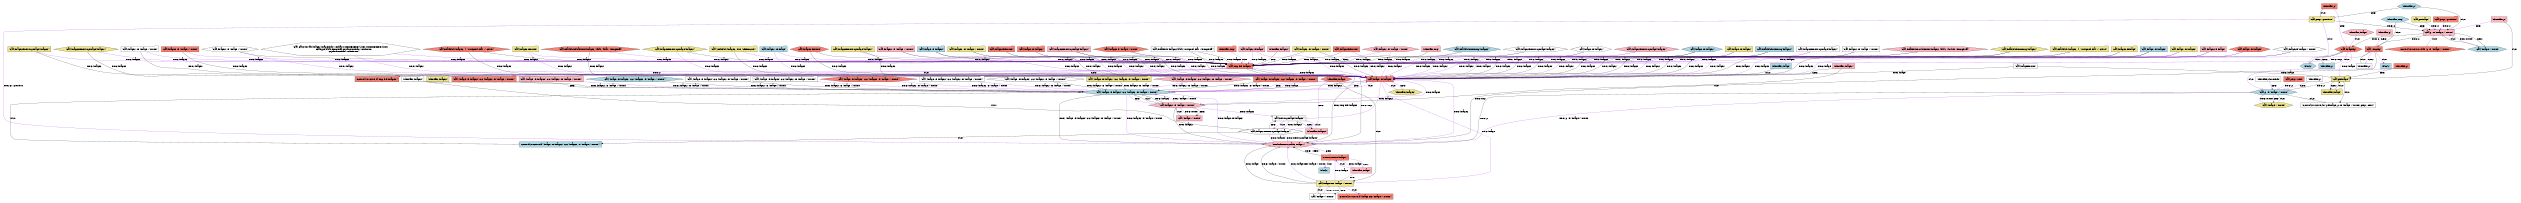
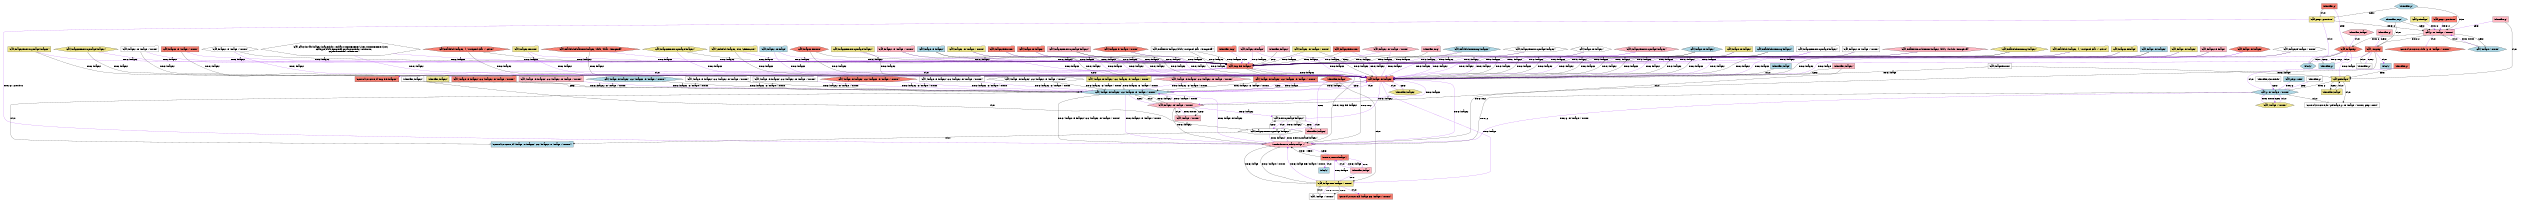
edge "(Call,tmp == image2)" -> "(ControlStructure,if (tmp == image2))": label "DDG: p" -> "AST: "
node "(Call,p=p->next)": fillcolor salmon -> lightblue
